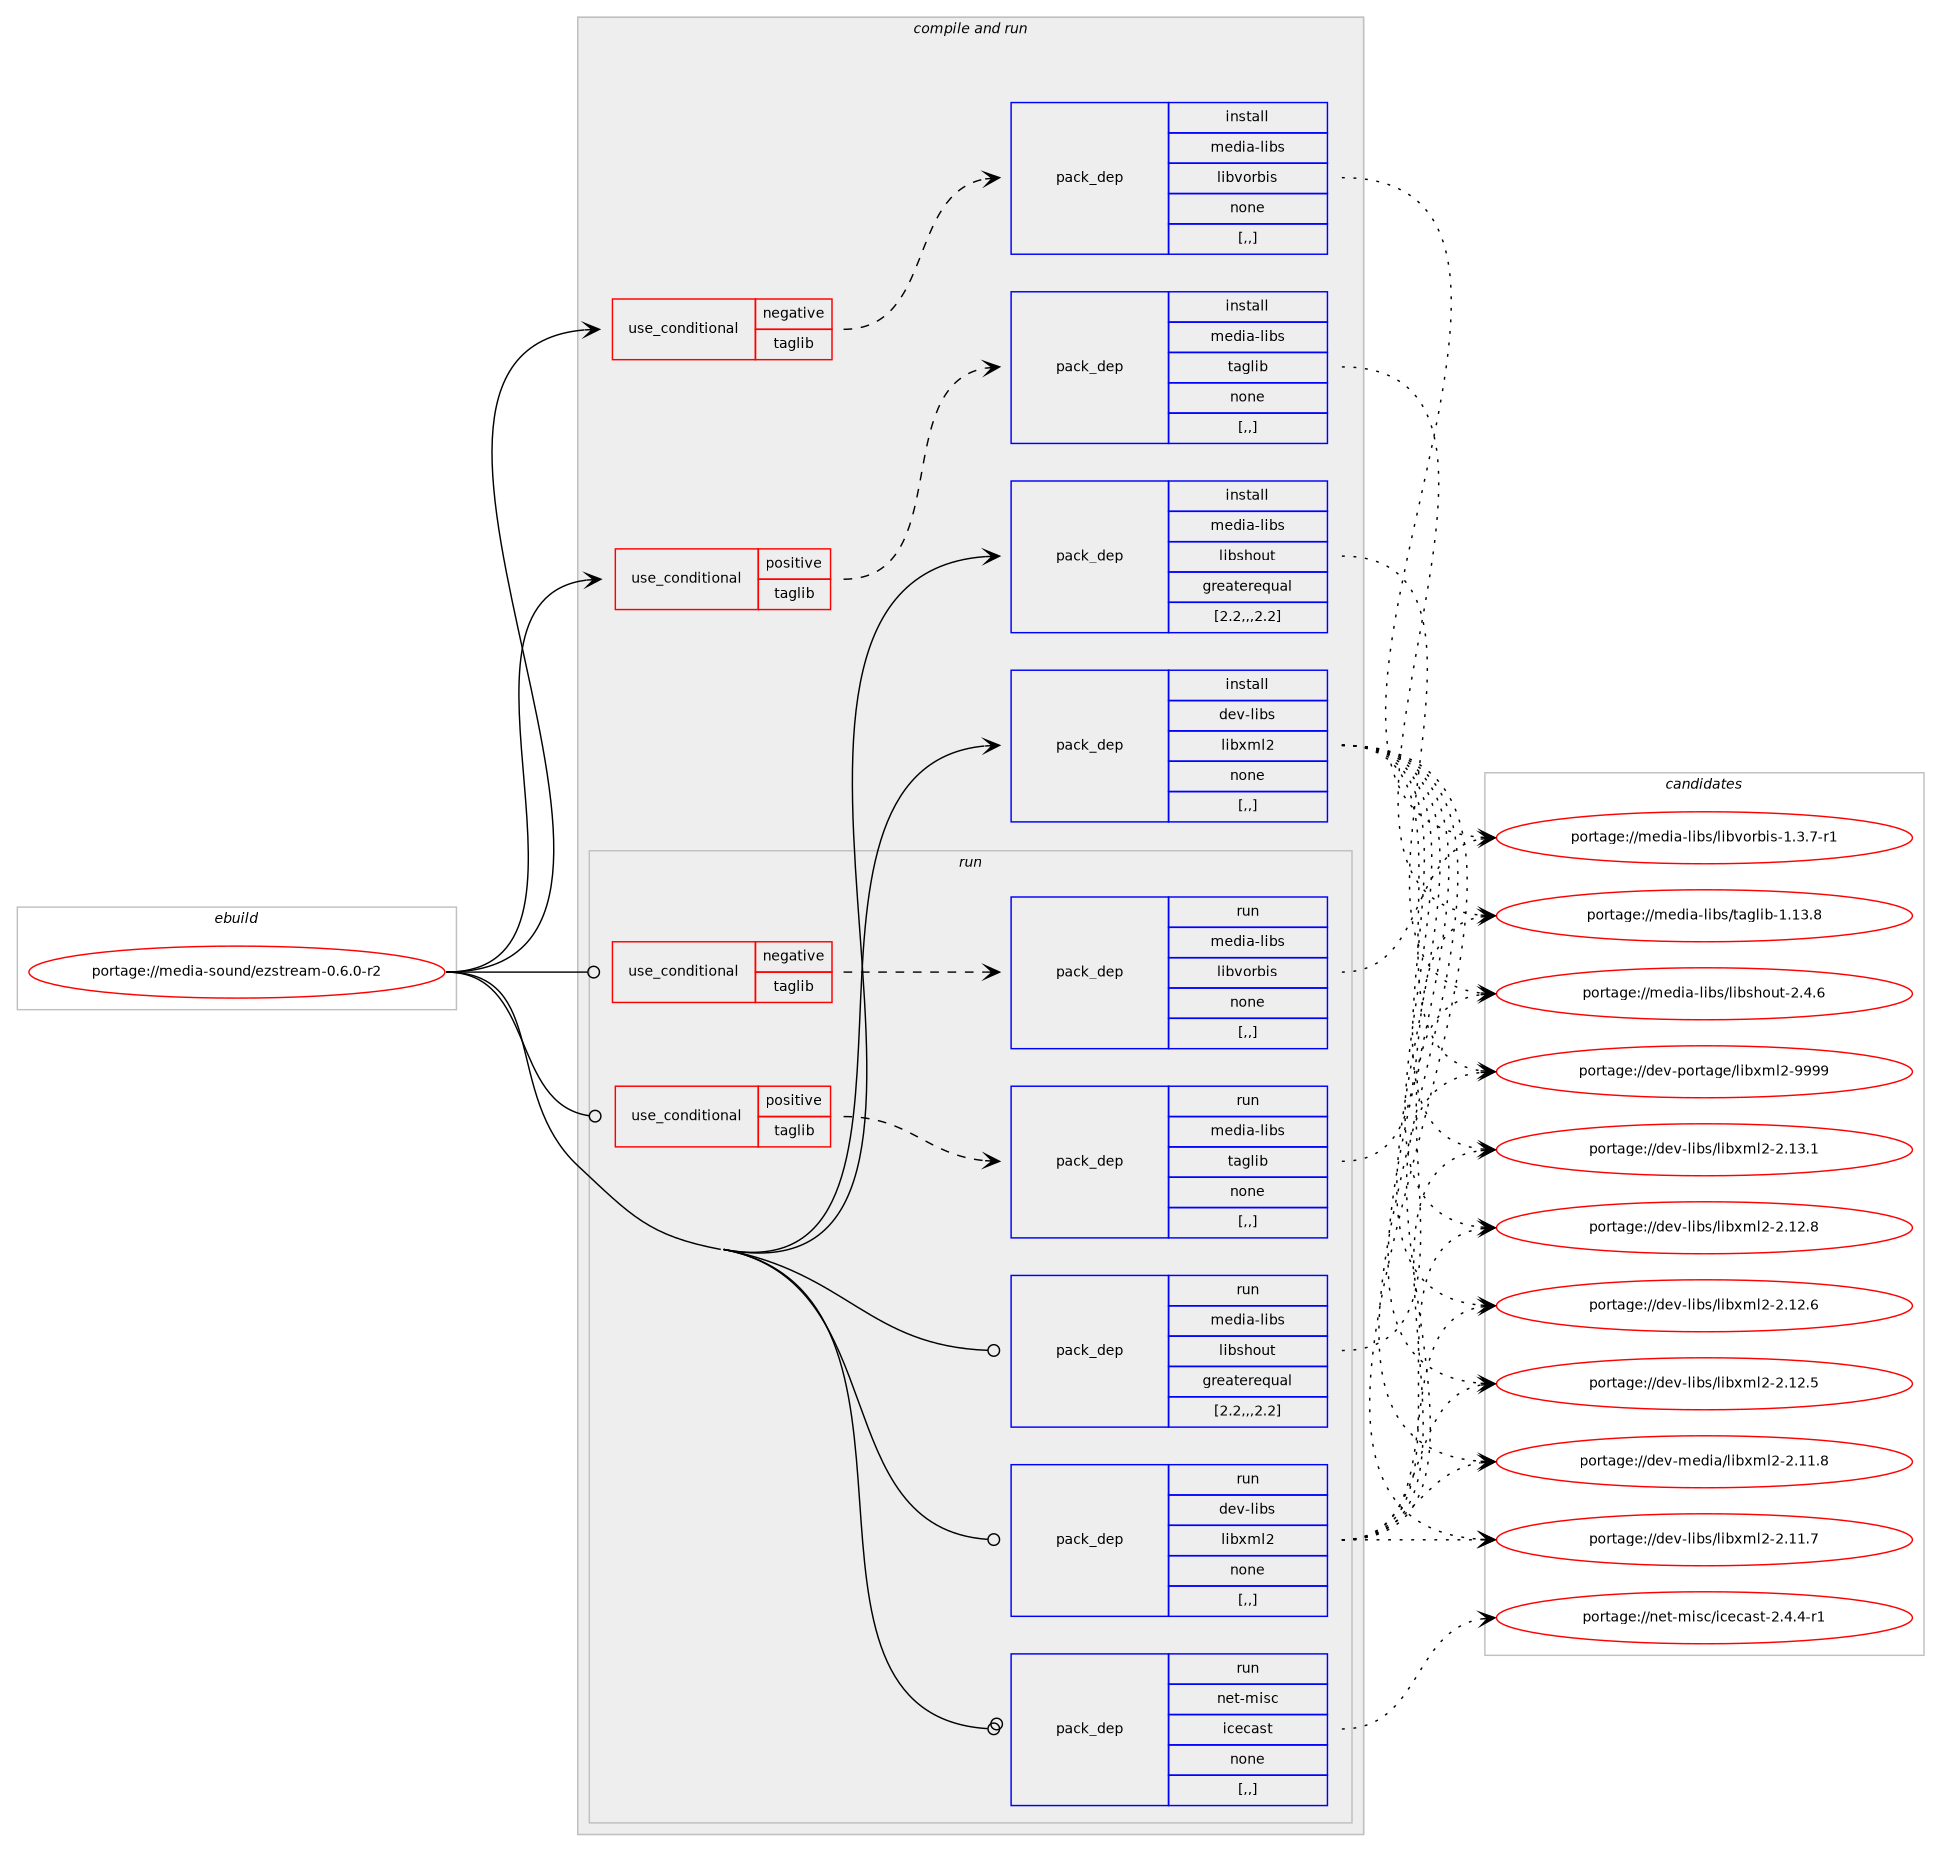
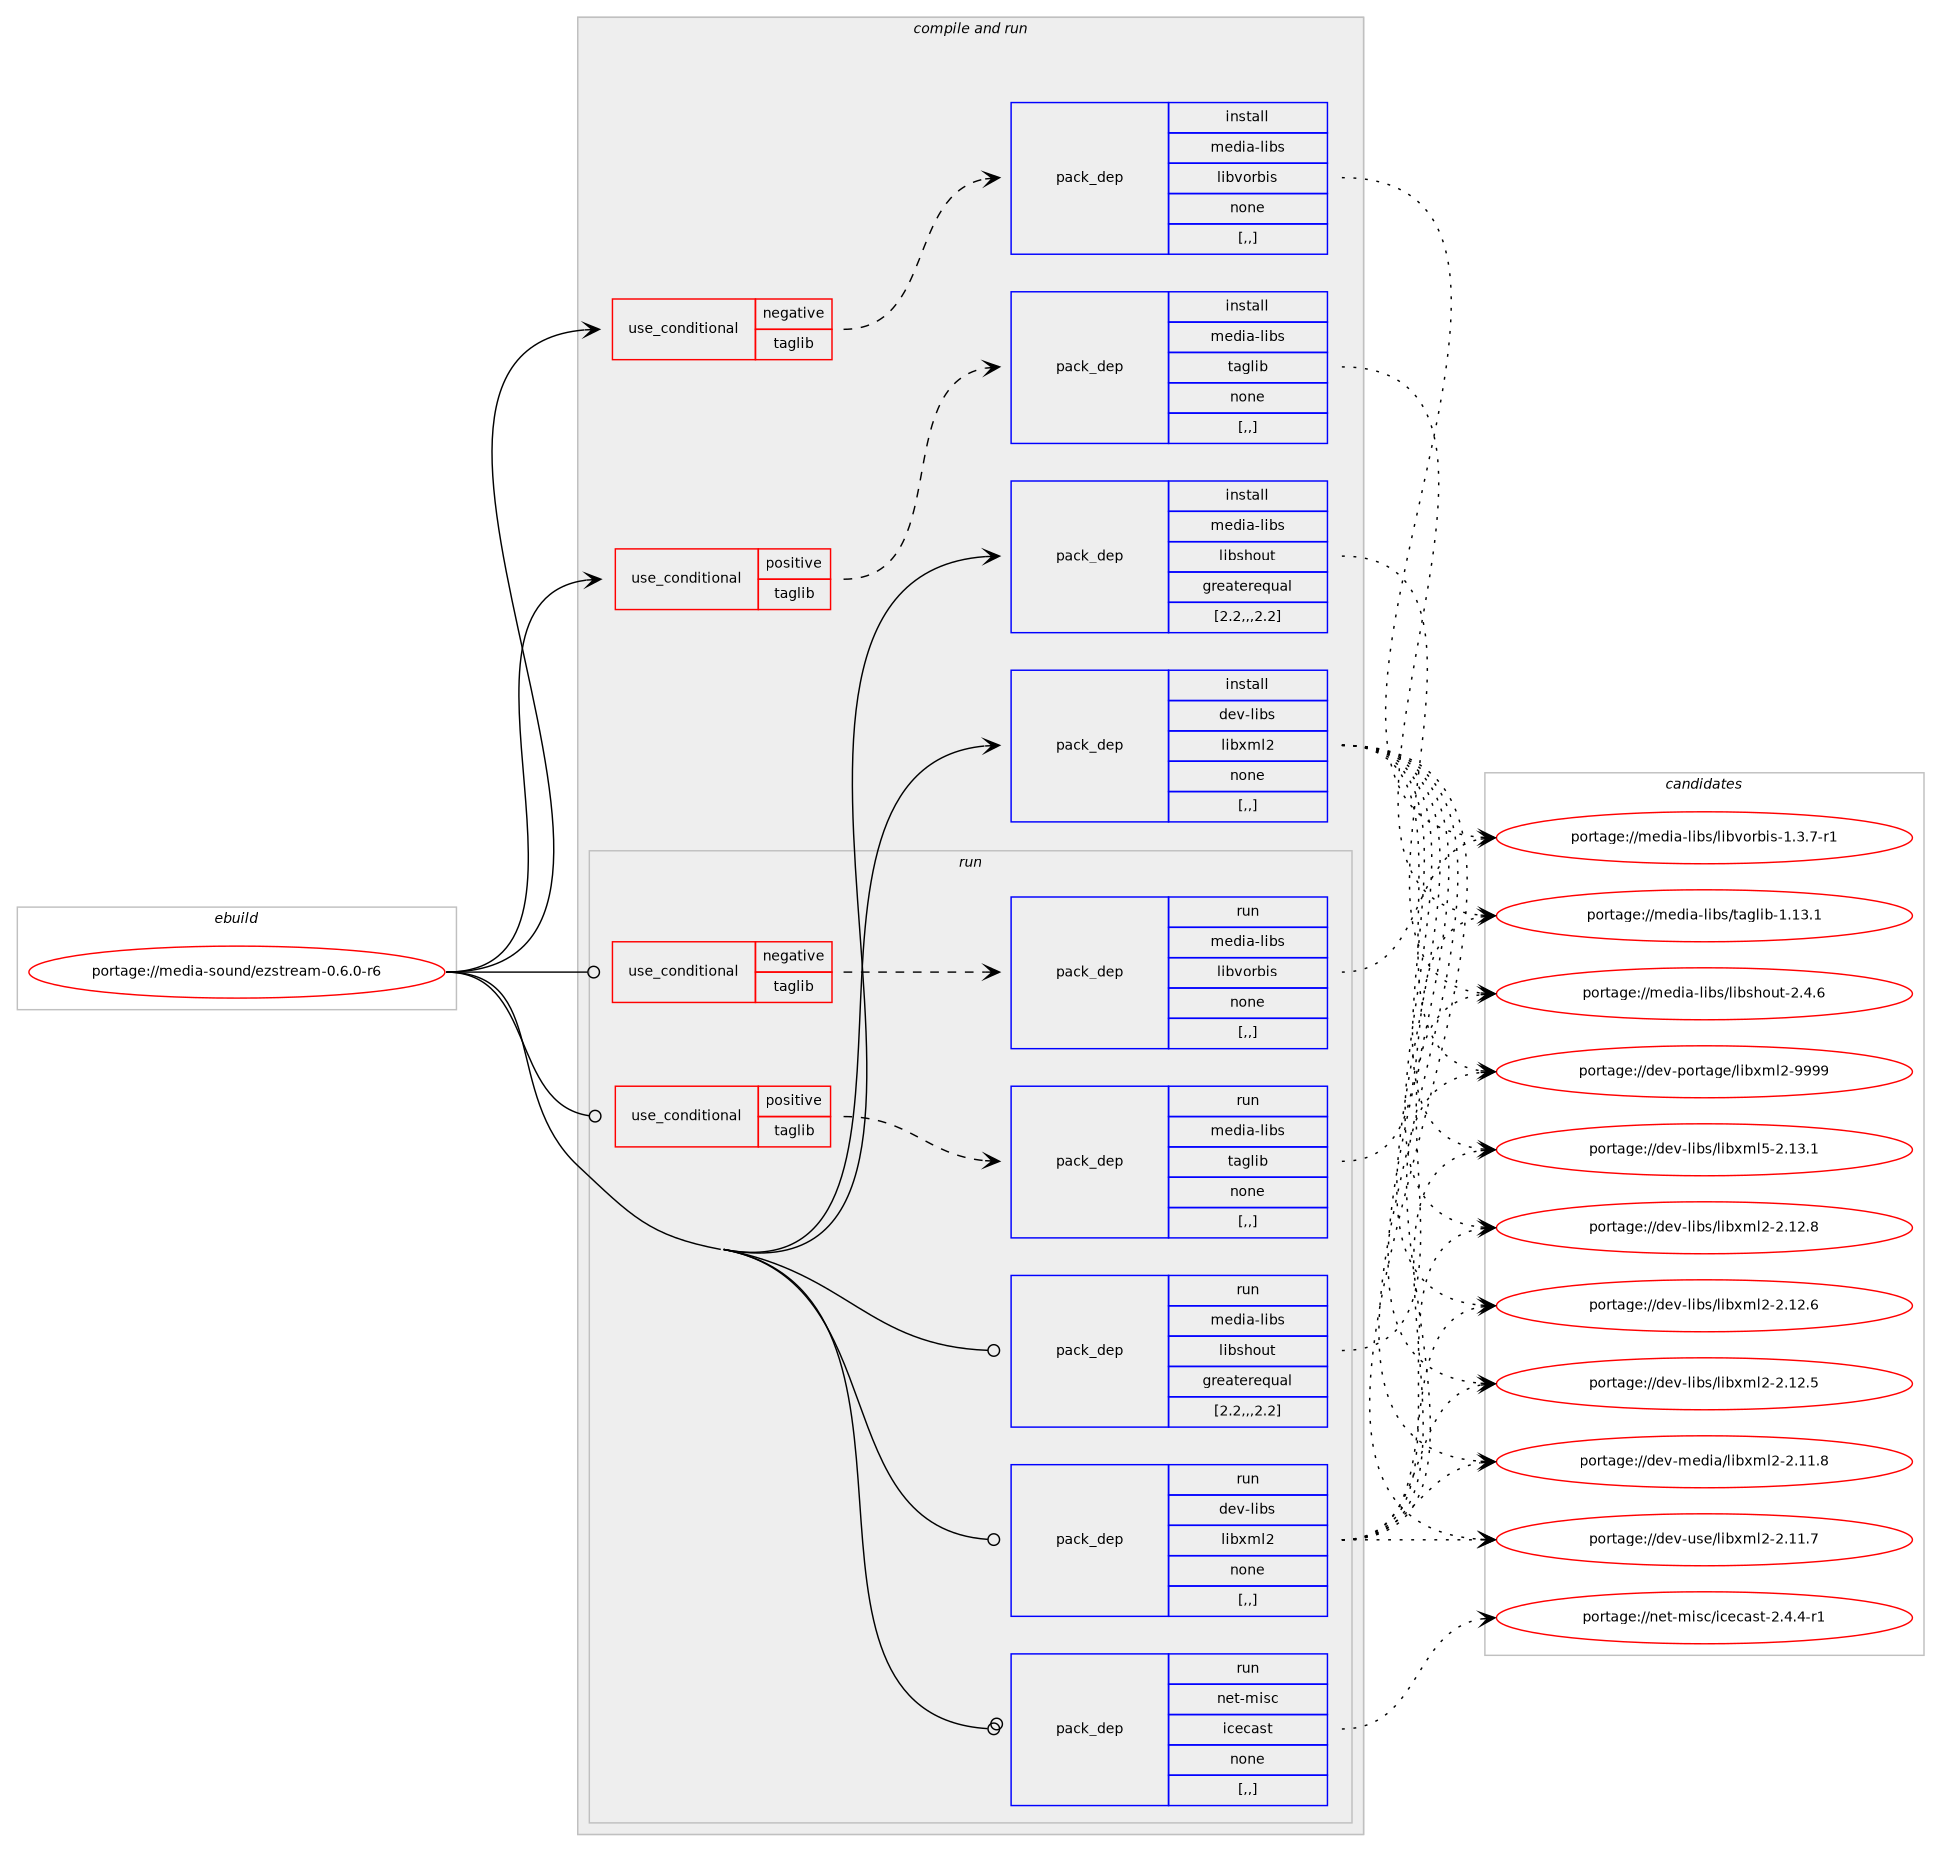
node "portage://media-libs/taglib-1.13.8": label "portage://media-libs/taglib-1.13.8" -> "portage://media-libs/taglib-1.13.1"
node "portage://media-sound/ezstream-0.6.0-r2": label "portage://media-sound/ezstream-0.6.0-r2" -> "portage://media-sound/ezstream-0.6.0-r6"
node "portage://dev-libs/libxml2-2.13.1": label "portage://dev-libs/libxml2-2.13.1" -> "portage://dev-libs/libxml5-2.13.1"
node "portage://dev-libs/libxml2-2.11.7": label "portage://dev-libs/libxml2-2.11.7" -> "portage://dev-use/libxml2-2.11.7"
